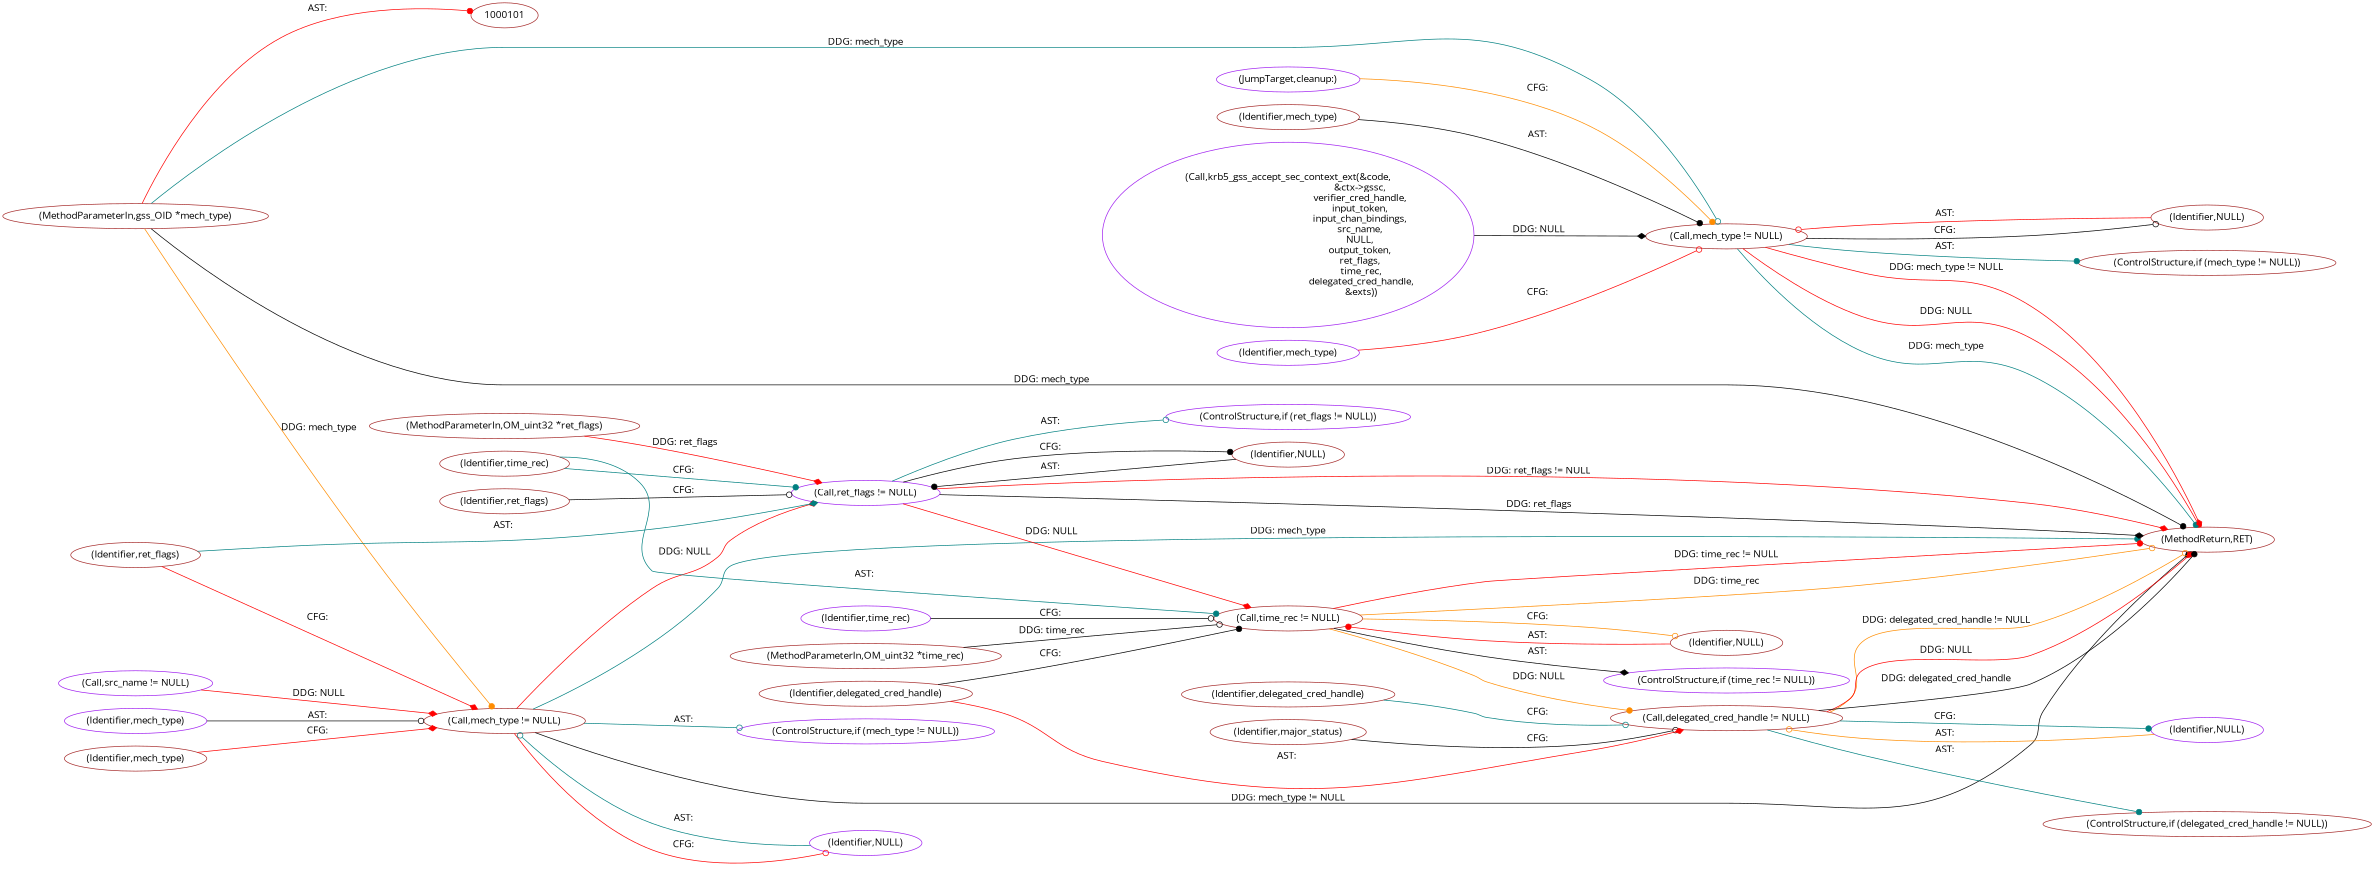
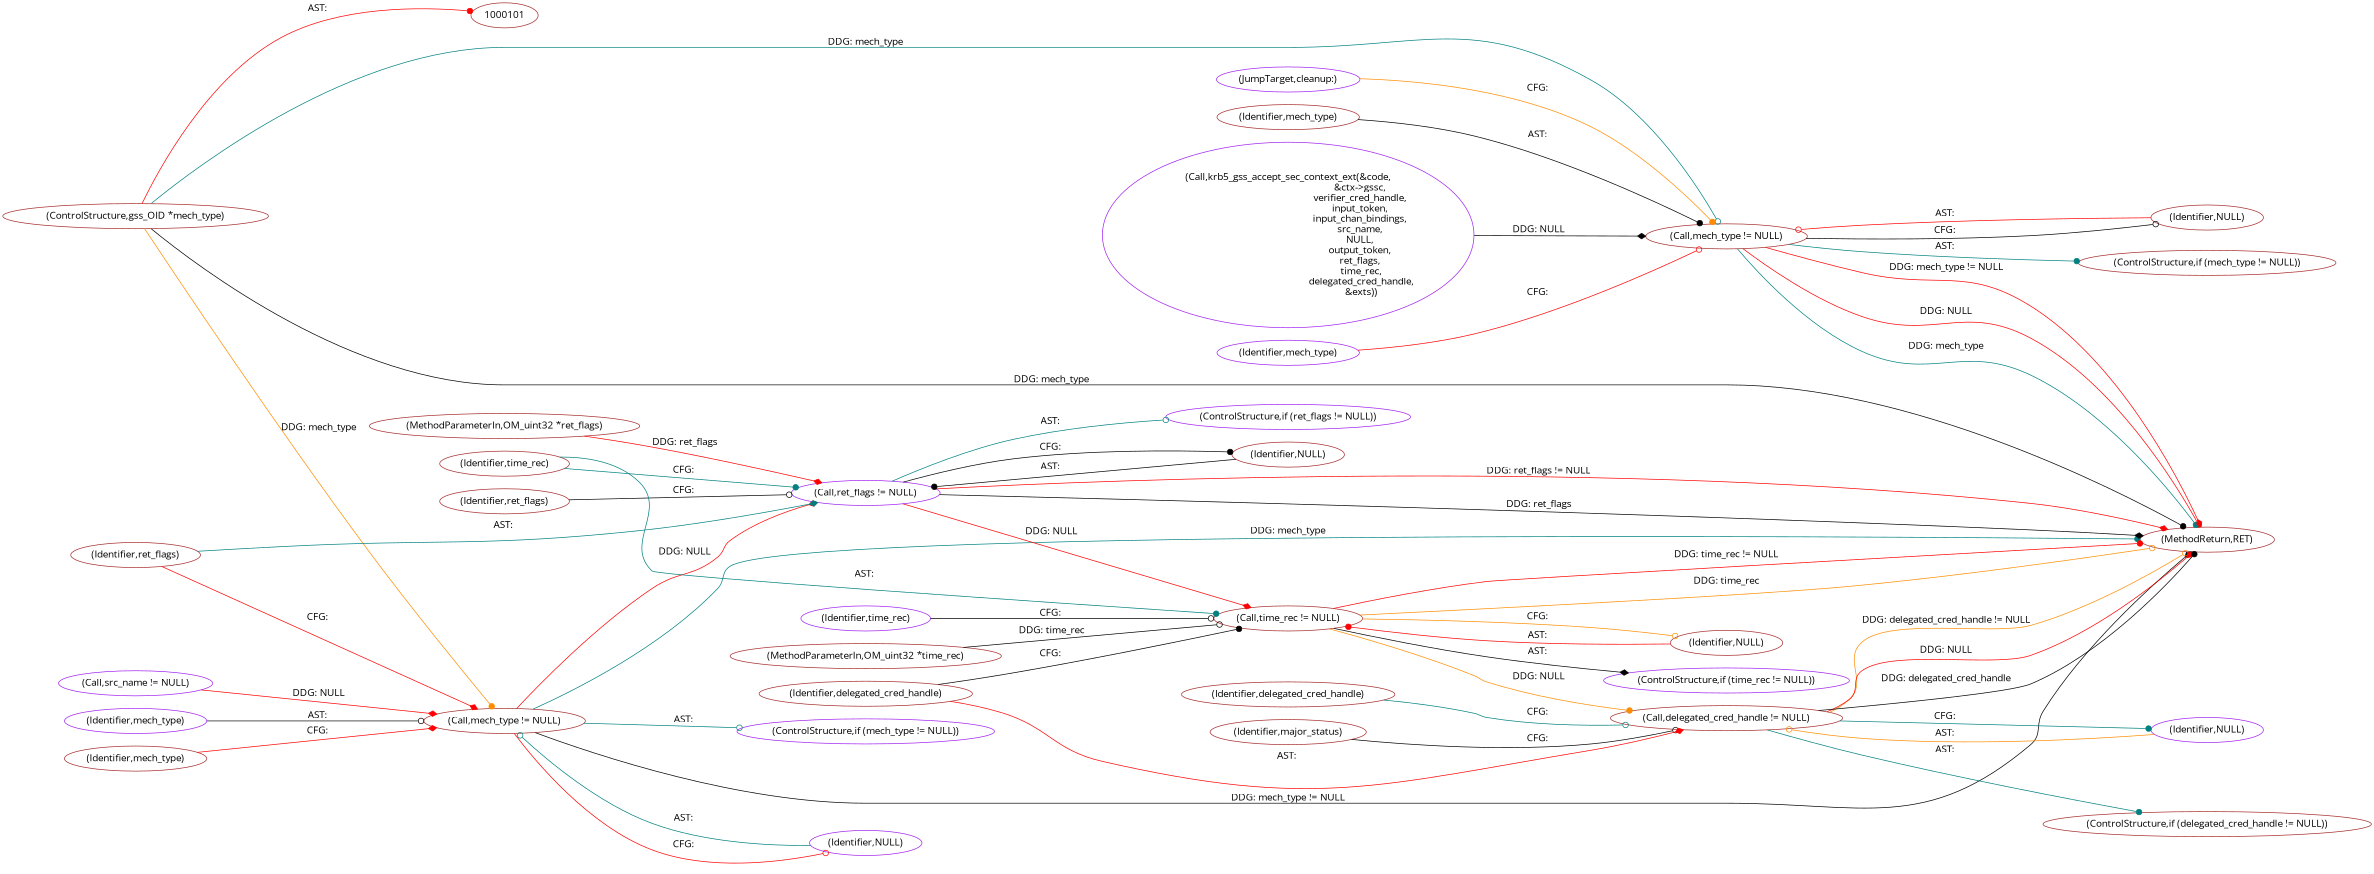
node "(MethodParameterIn,gss_OID *mech_type)": label "(MethodParameterIn,gss_OID *mech_type)" -> "(ControlStructure,gss_OID *mech_type)"
